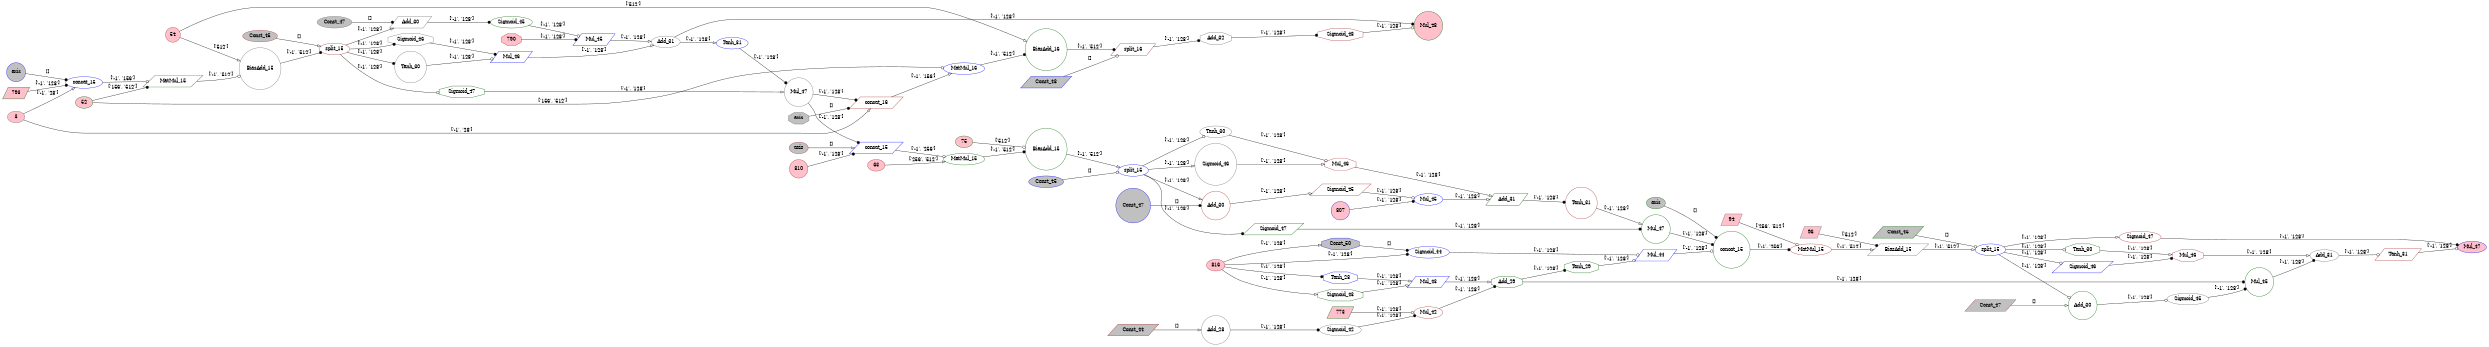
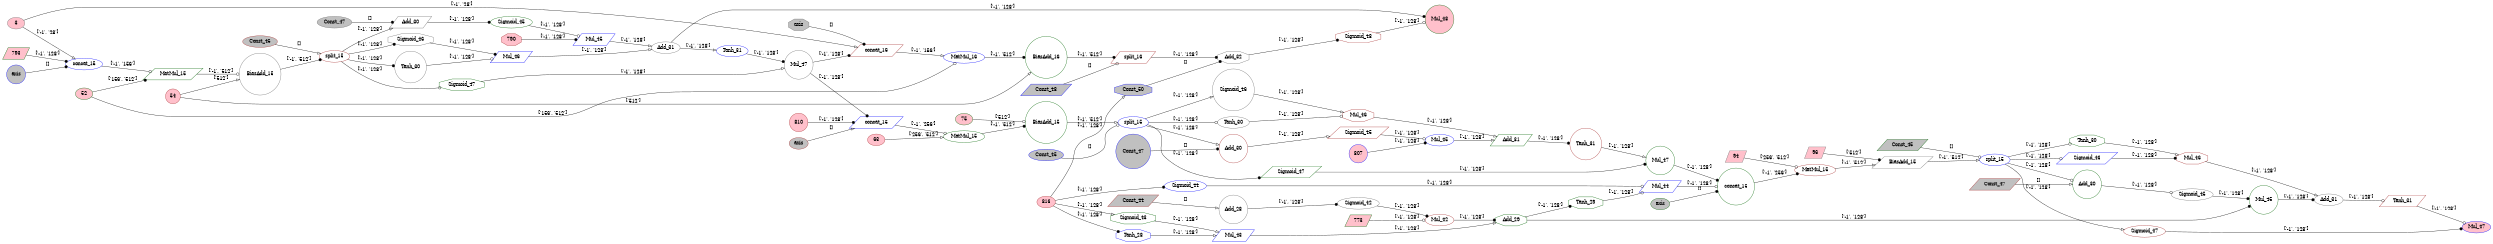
edge "Const_50" -> "Sigmoid_44": now "Const_50" -> "Add_32"
